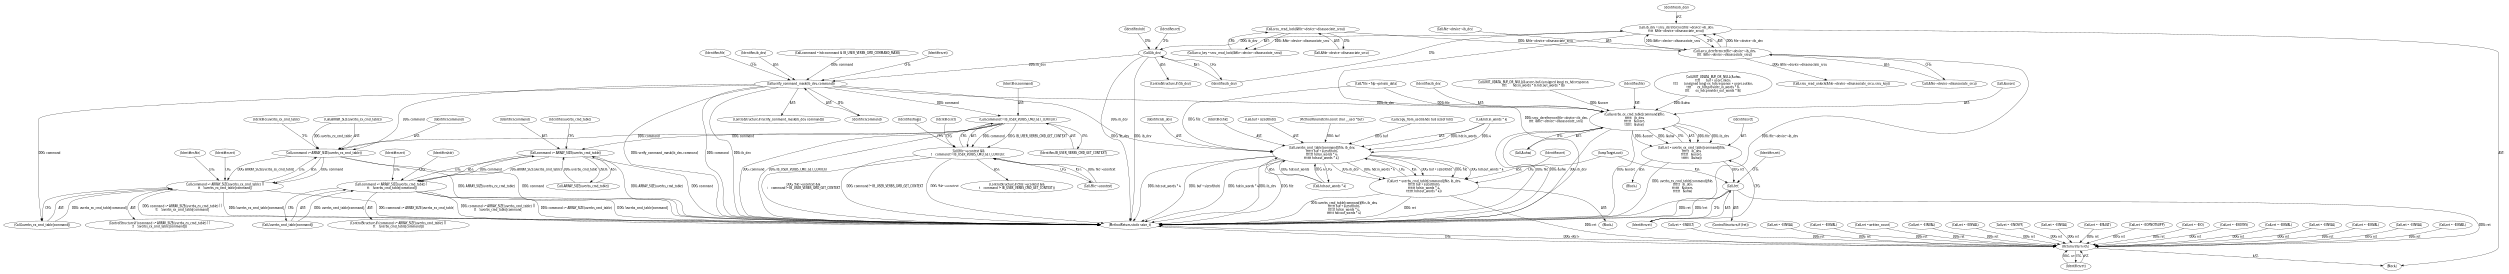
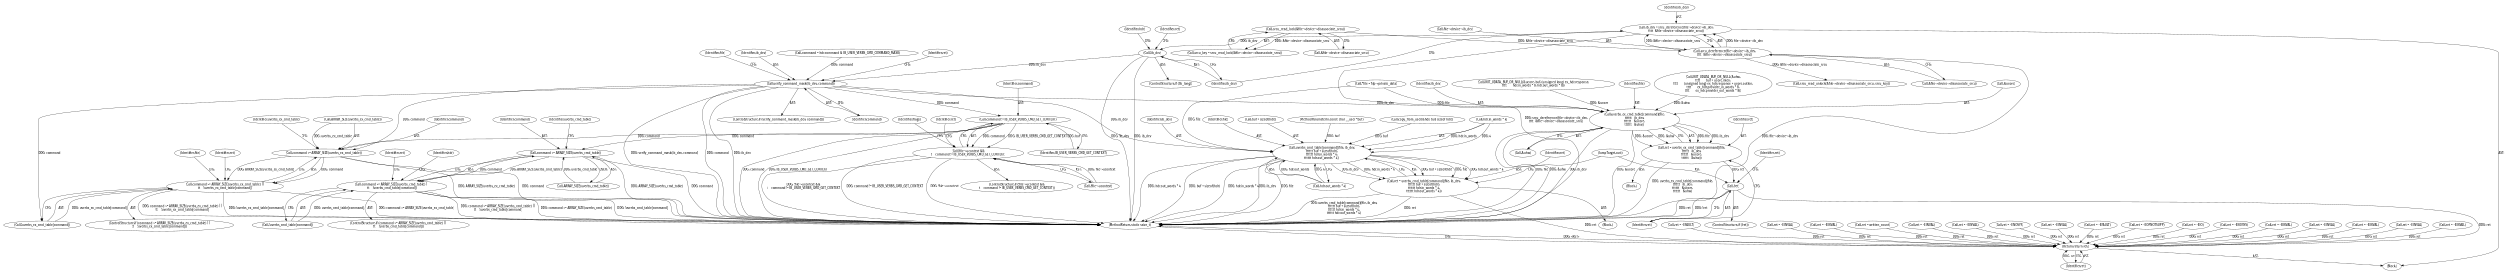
node "(ControlStructure,if (!ib_dev))": label "(ControlStructure,if (!ib_dev))" -> "(ControlStructure,if (!ib_long))"
edge "(Identifier,IB_USER_VERBS_CMD_GET_CONTEXT)" -> "(Call,command != IB_USER_VERBS_CMD_GET_CONTEXT)": label "AST: " -> "DDG: buf"
